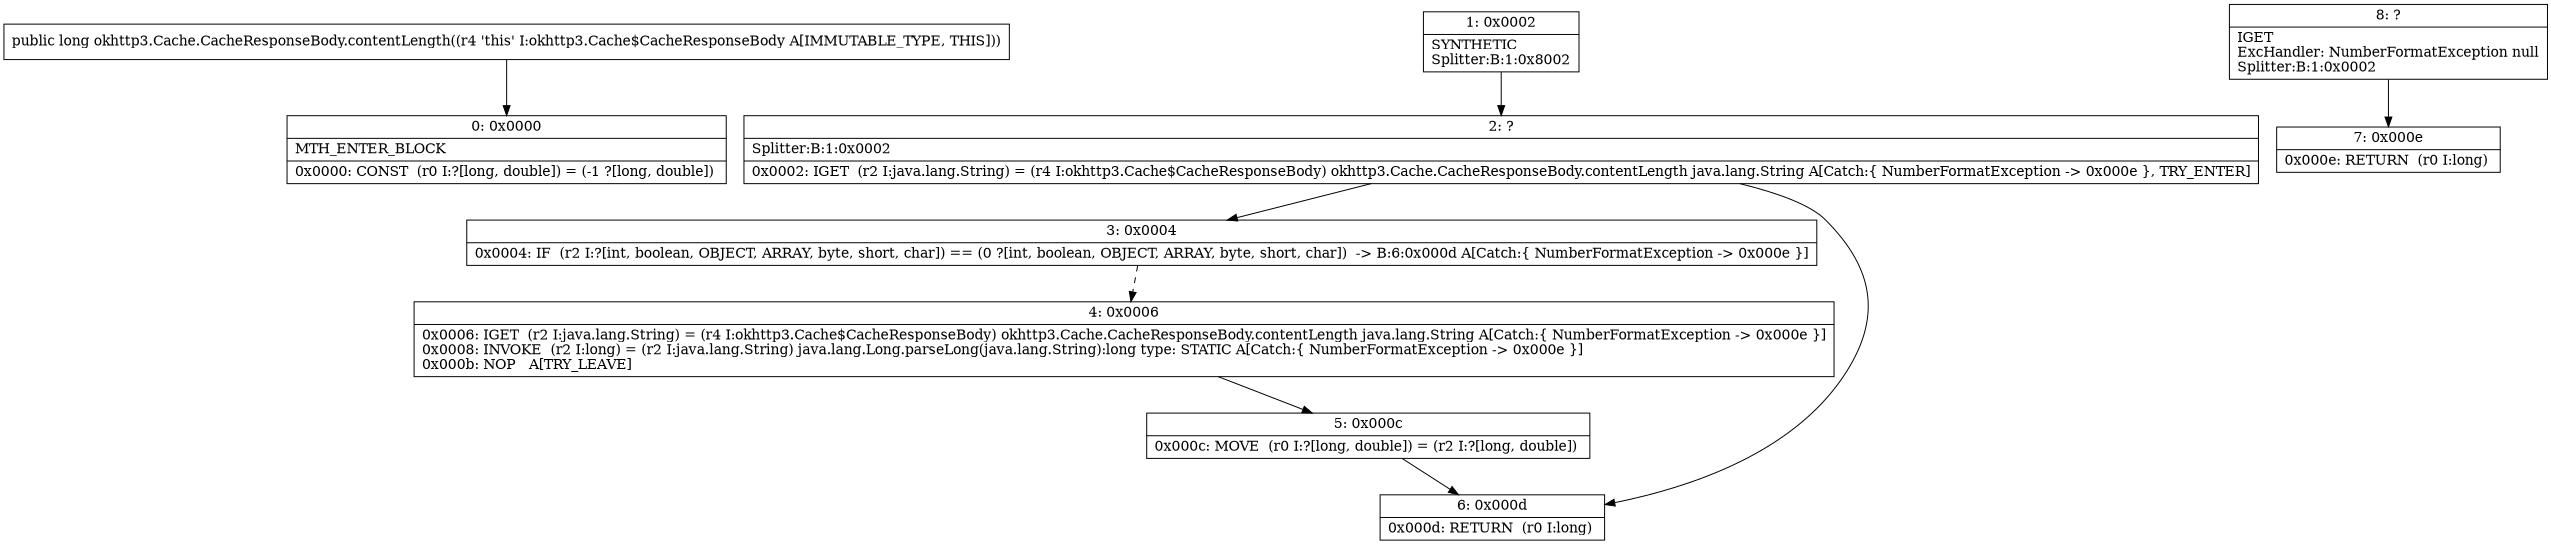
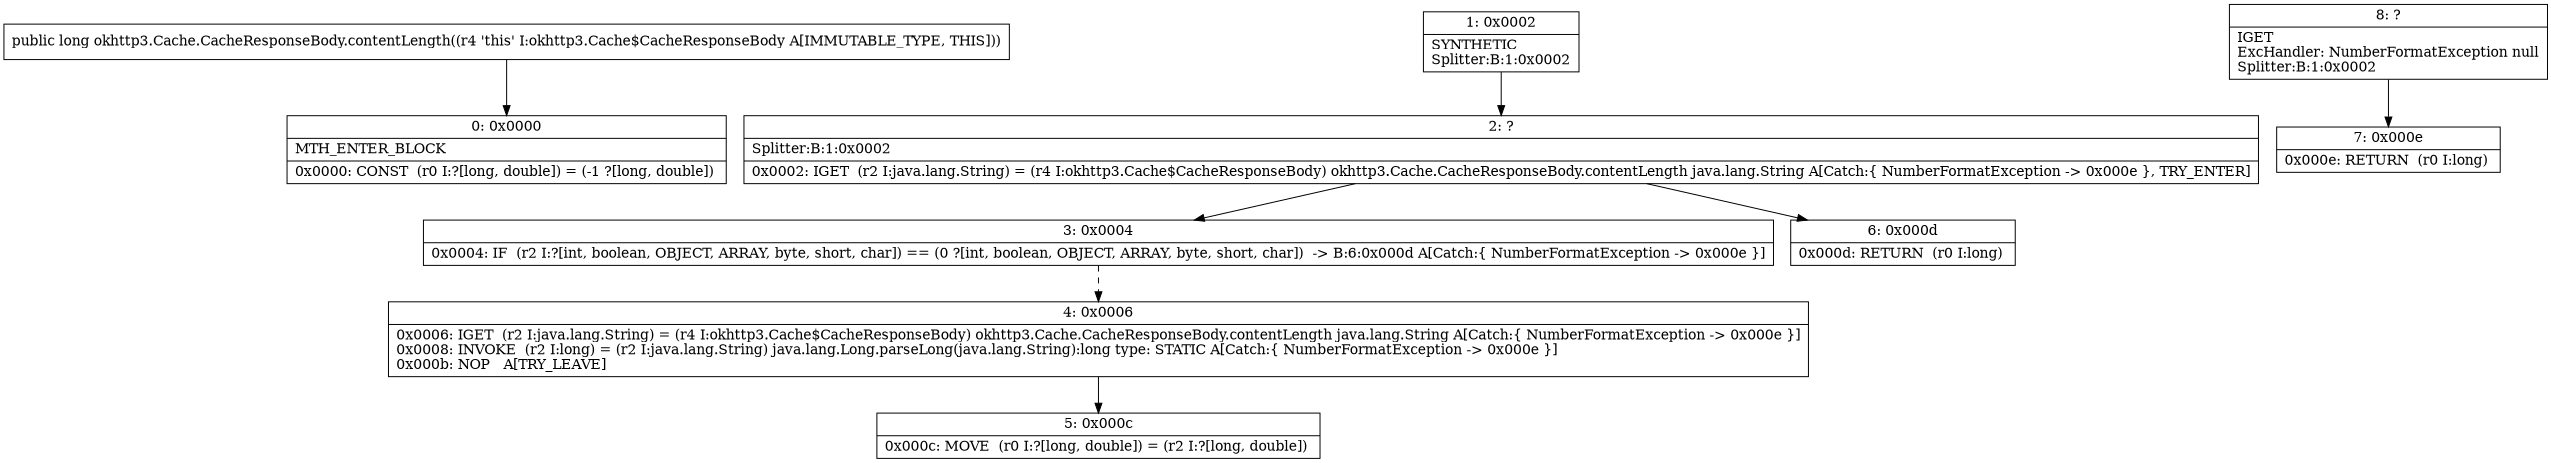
node "1: 0x0002": text "Splitter:B:1:0x8002" -> "Splitter:B:1:0x0002"
edge "5: 0x000c" -> "6: 0x000d": removed
